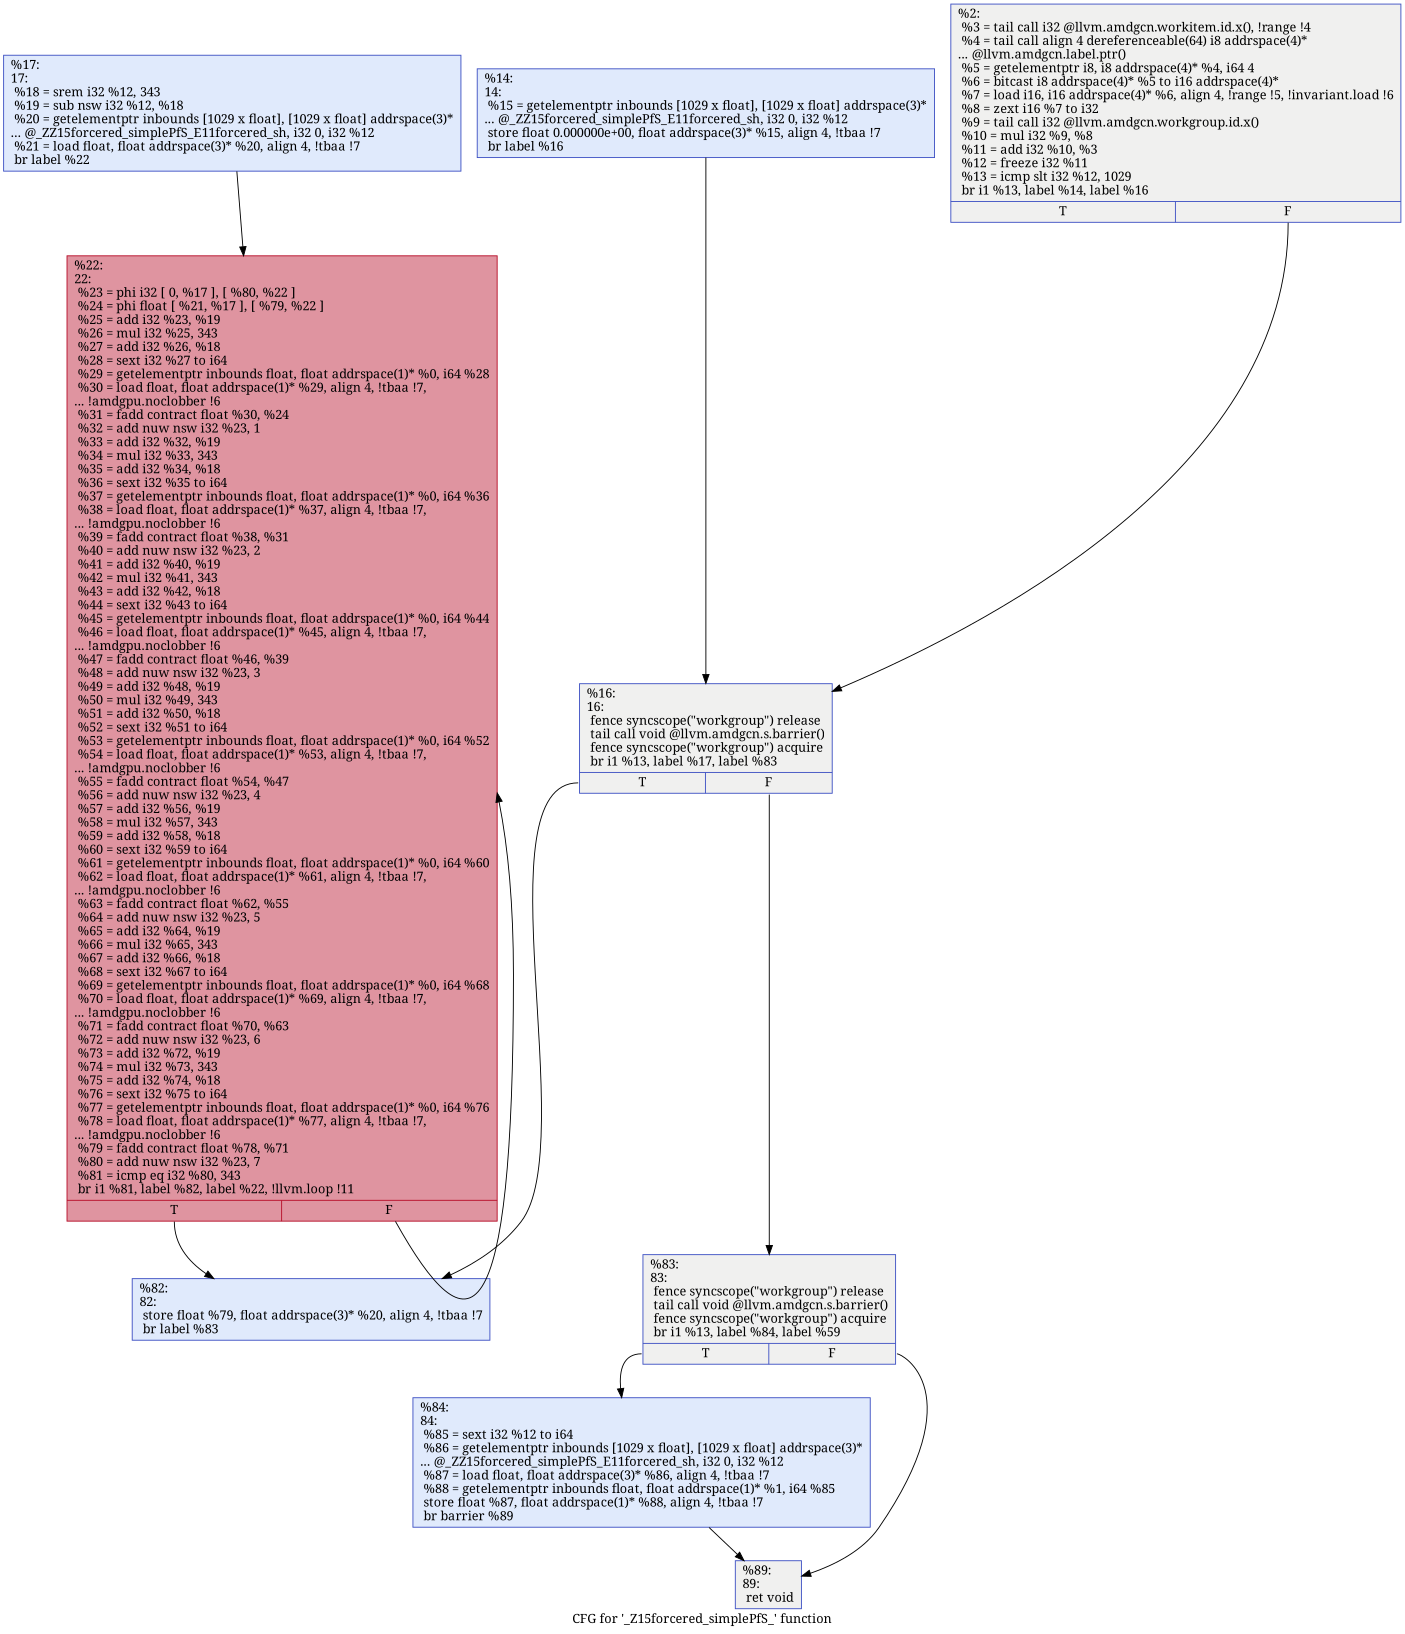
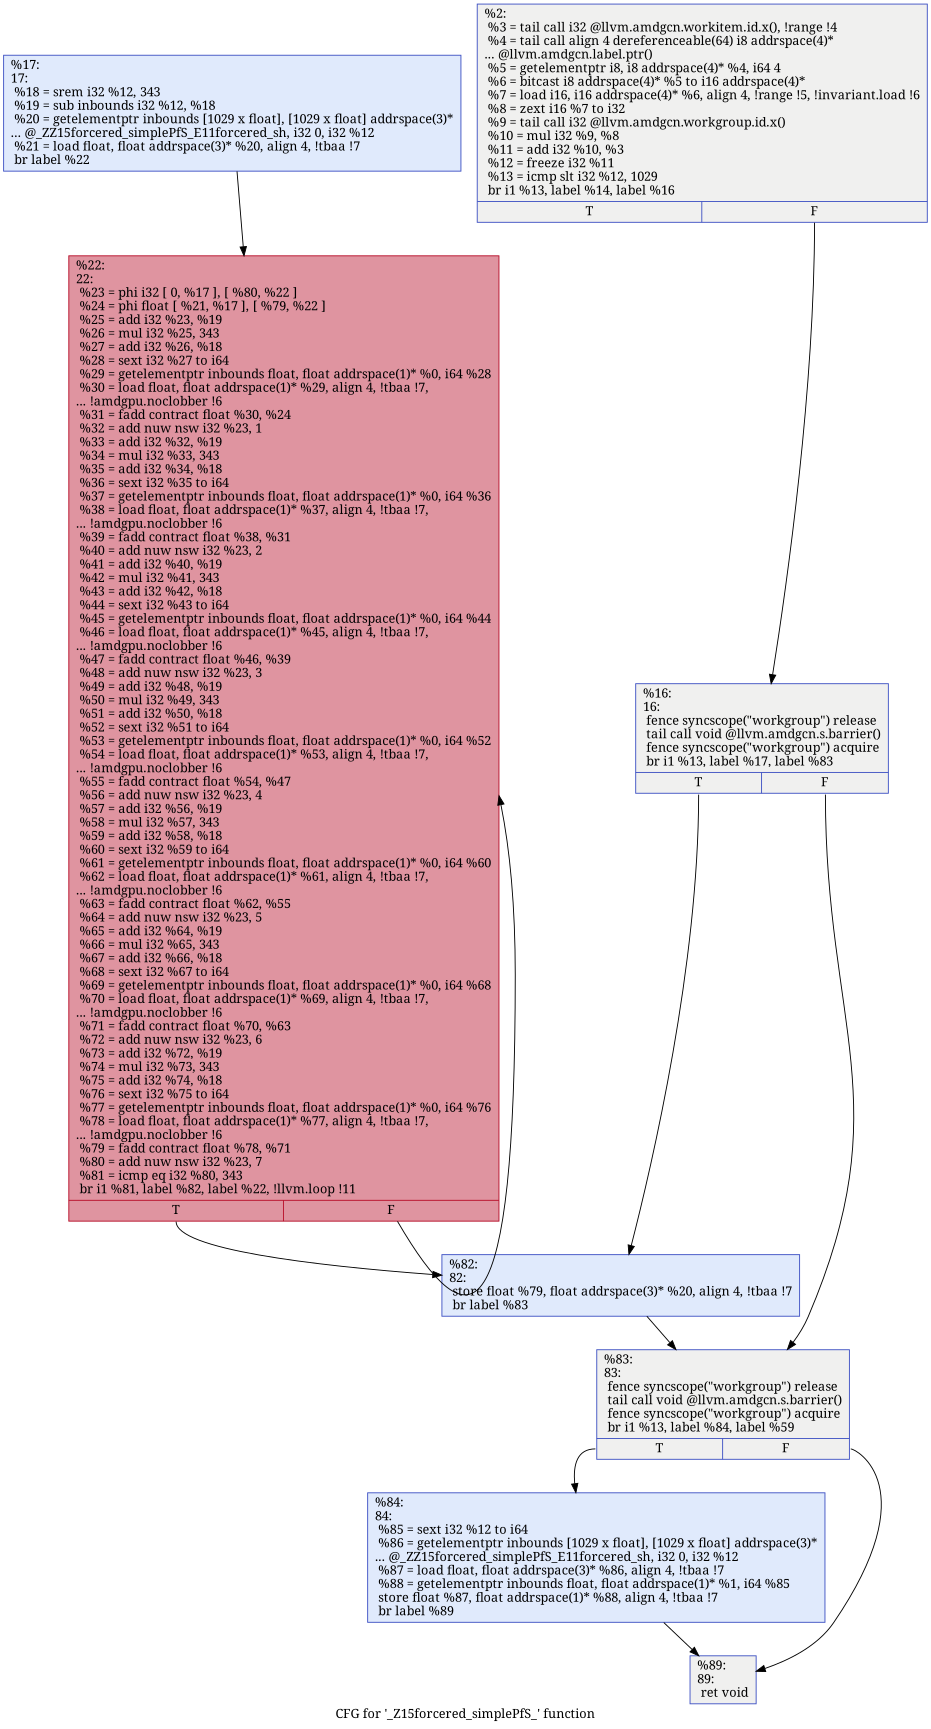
node "%17:": text "%19 = sub nsw i32 %12, %18" -> "%19 = sub inbounds i32 %12, %18"
node "%14:": removed
edge "%82:" -> "%83:": added
node "%84:": text "br barrier %89" -> "br label %89"
